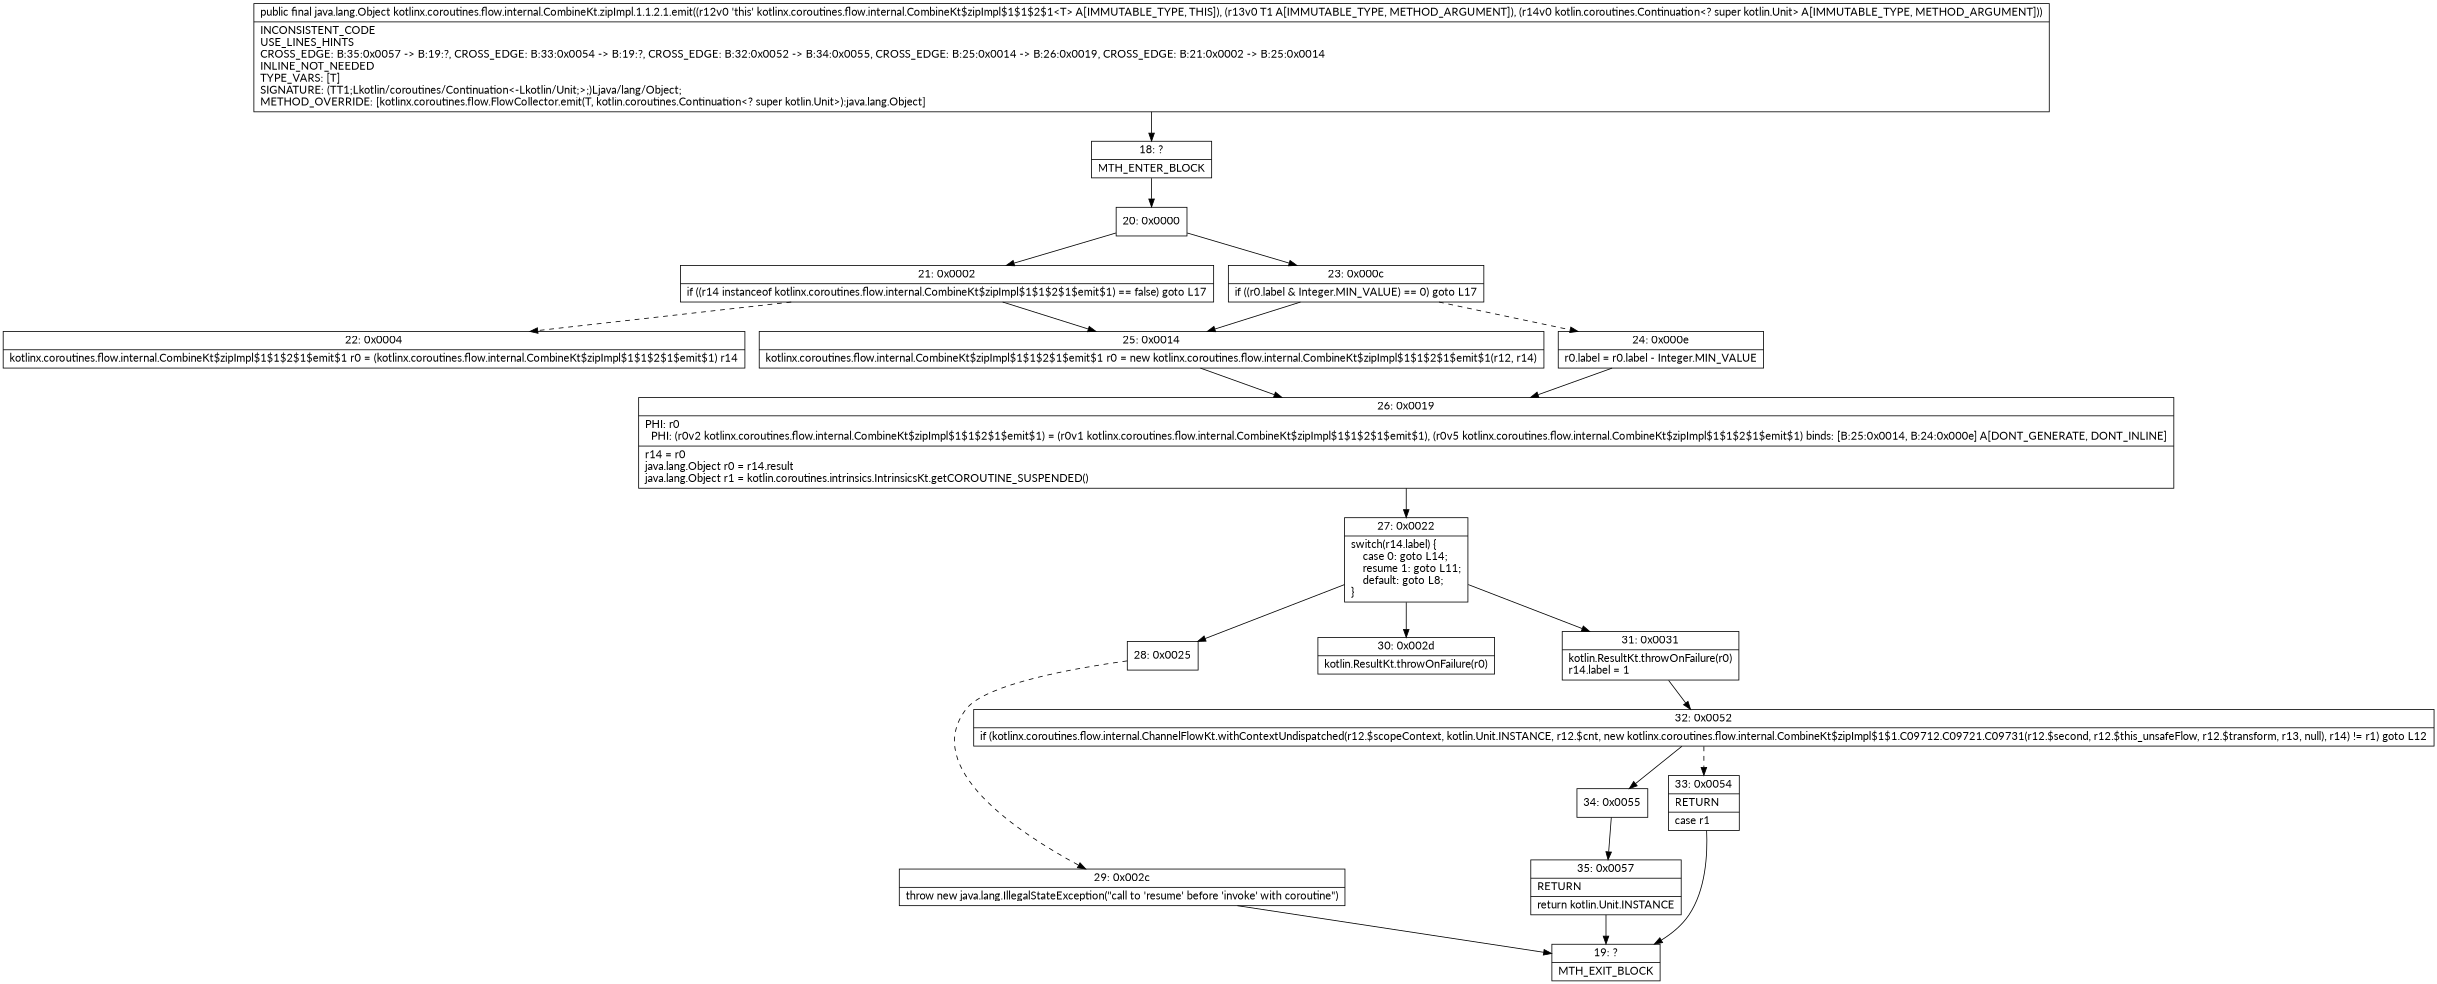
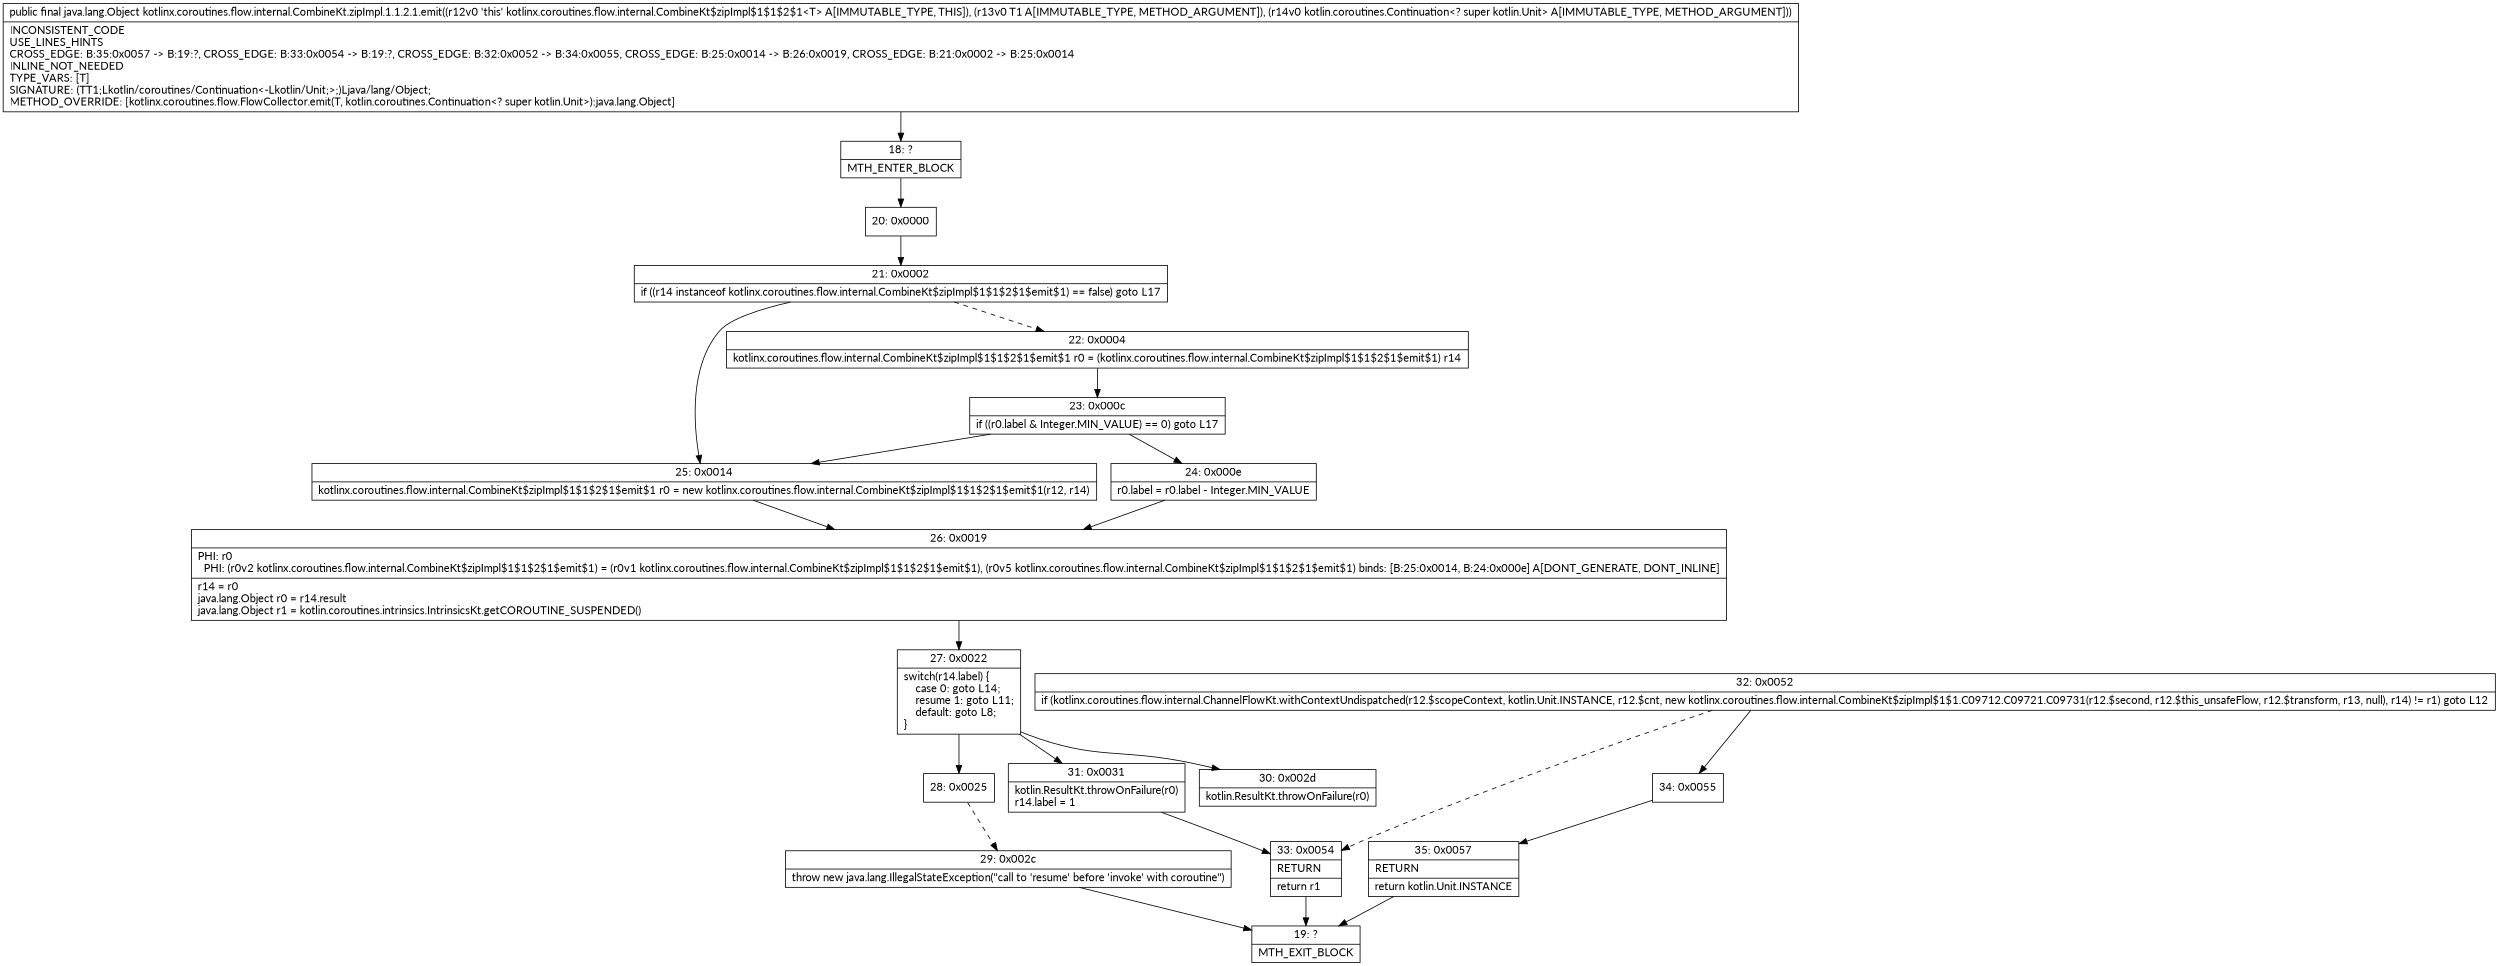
edge "20: 0x0000" -> "23: 0x000c": now "22: 0x0004" -> "23: 0x000c"
edge "23: 0x000c" -> "24: 0x000e": style dashed -> solid
edge "31: 0x0031" -> "32: 0x0052": now "31: 0x0031" -> "33: 0x0054"
node "33: 0x0054": text "case r1" -> "return r1"
